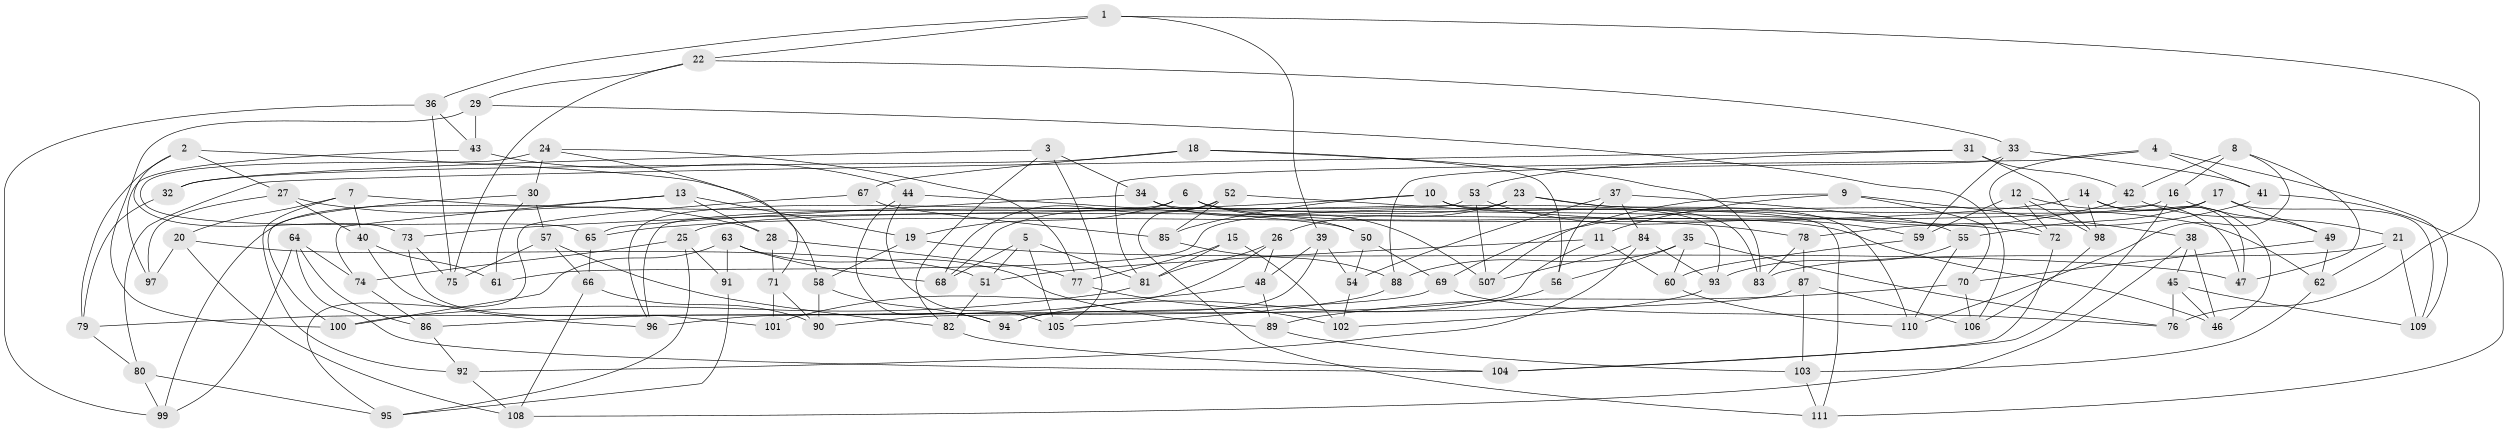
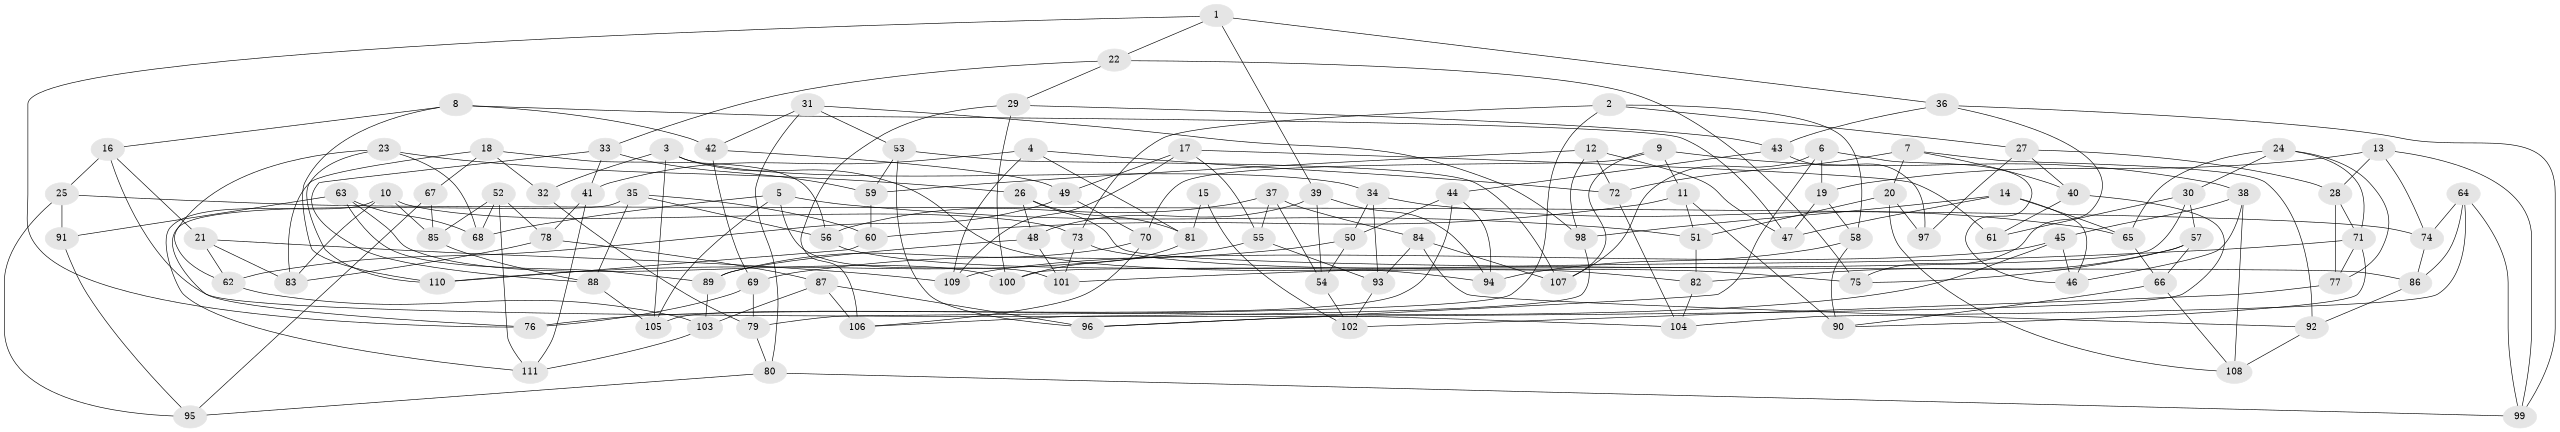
edge "5" -- "81": now "5" -- "101"
edge "15" -- "77": now "71" -- "77"
node "507": label "507" -> "107"
